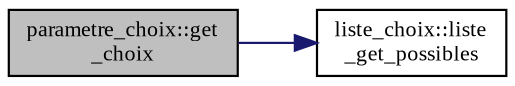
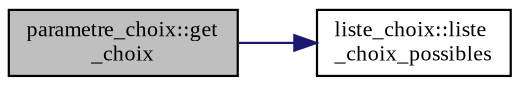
node "liste_choix::liste _get_possibles": label "liste_choix::liste _get_possibles" -> "liste_choix::liste _choix_possibles"
